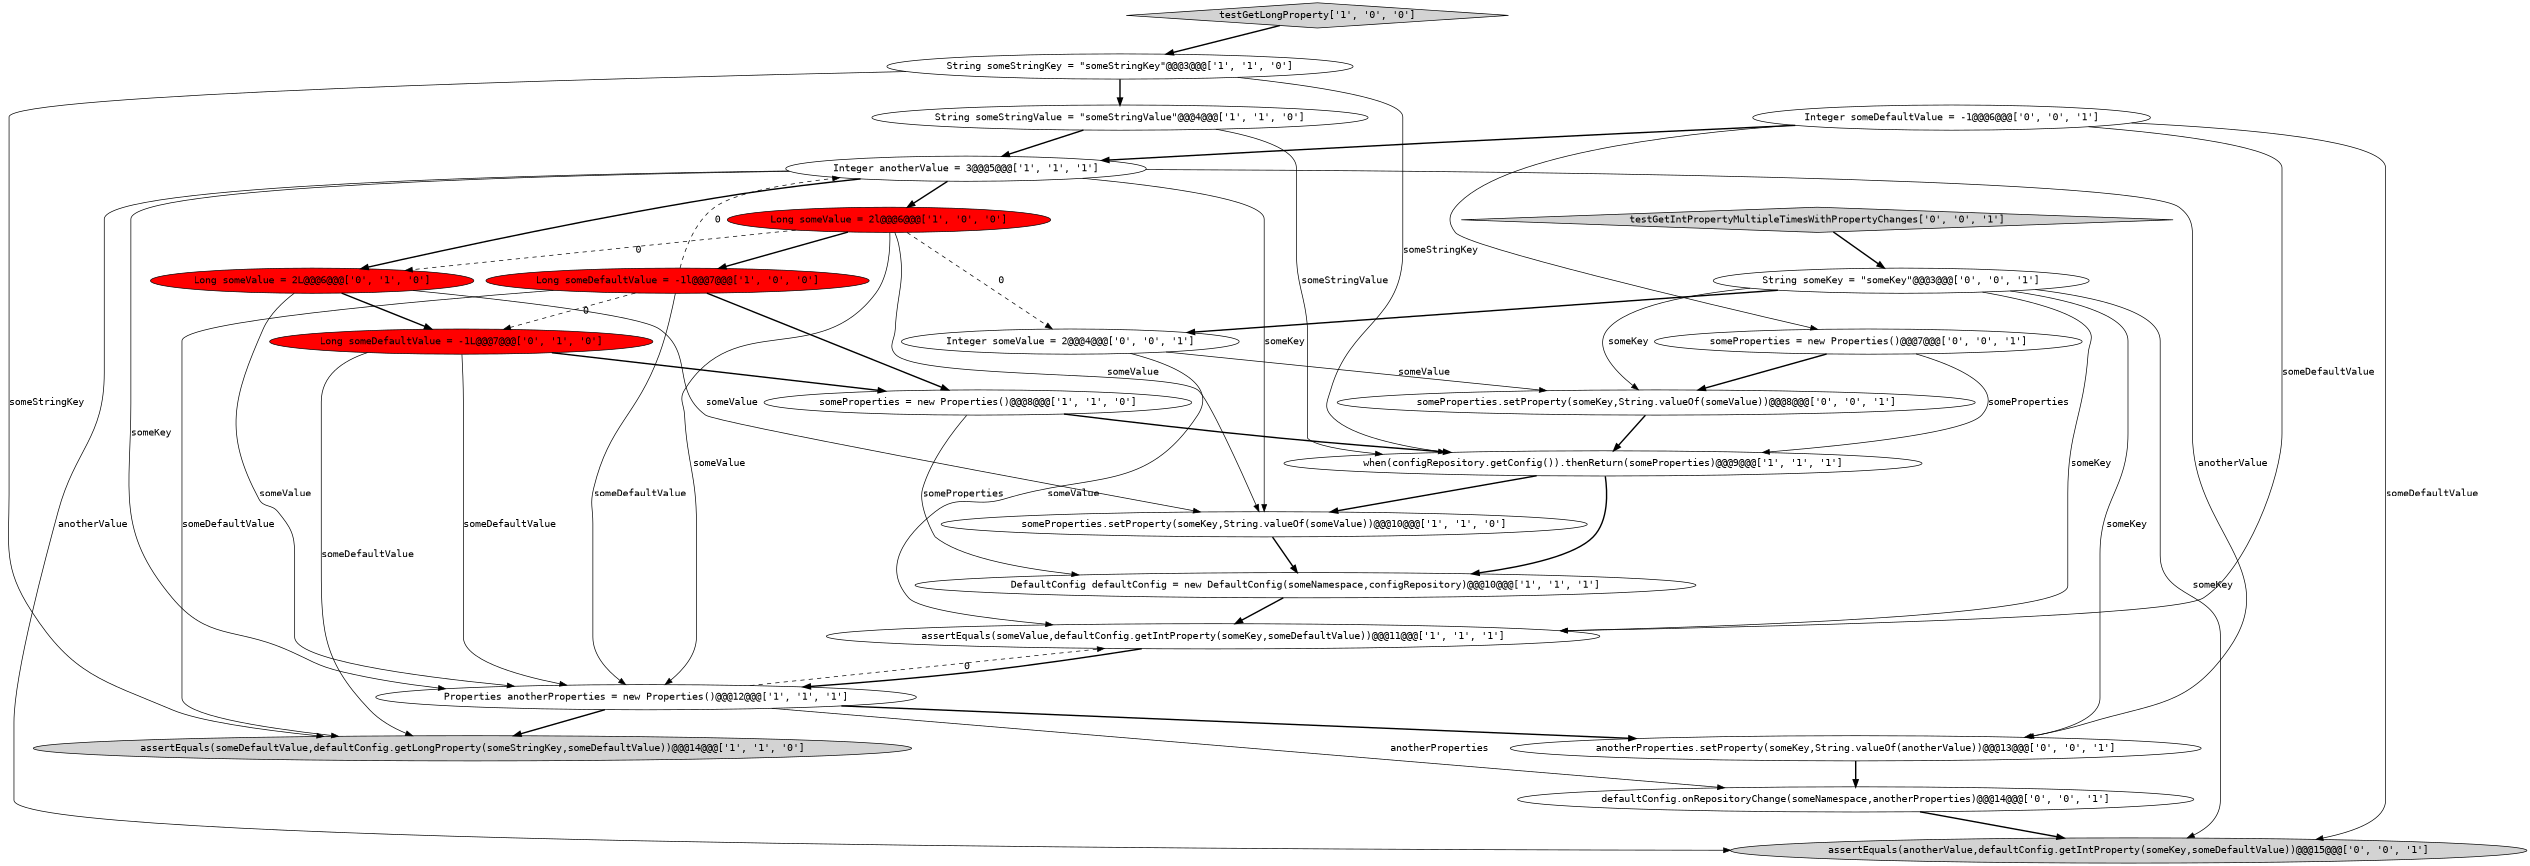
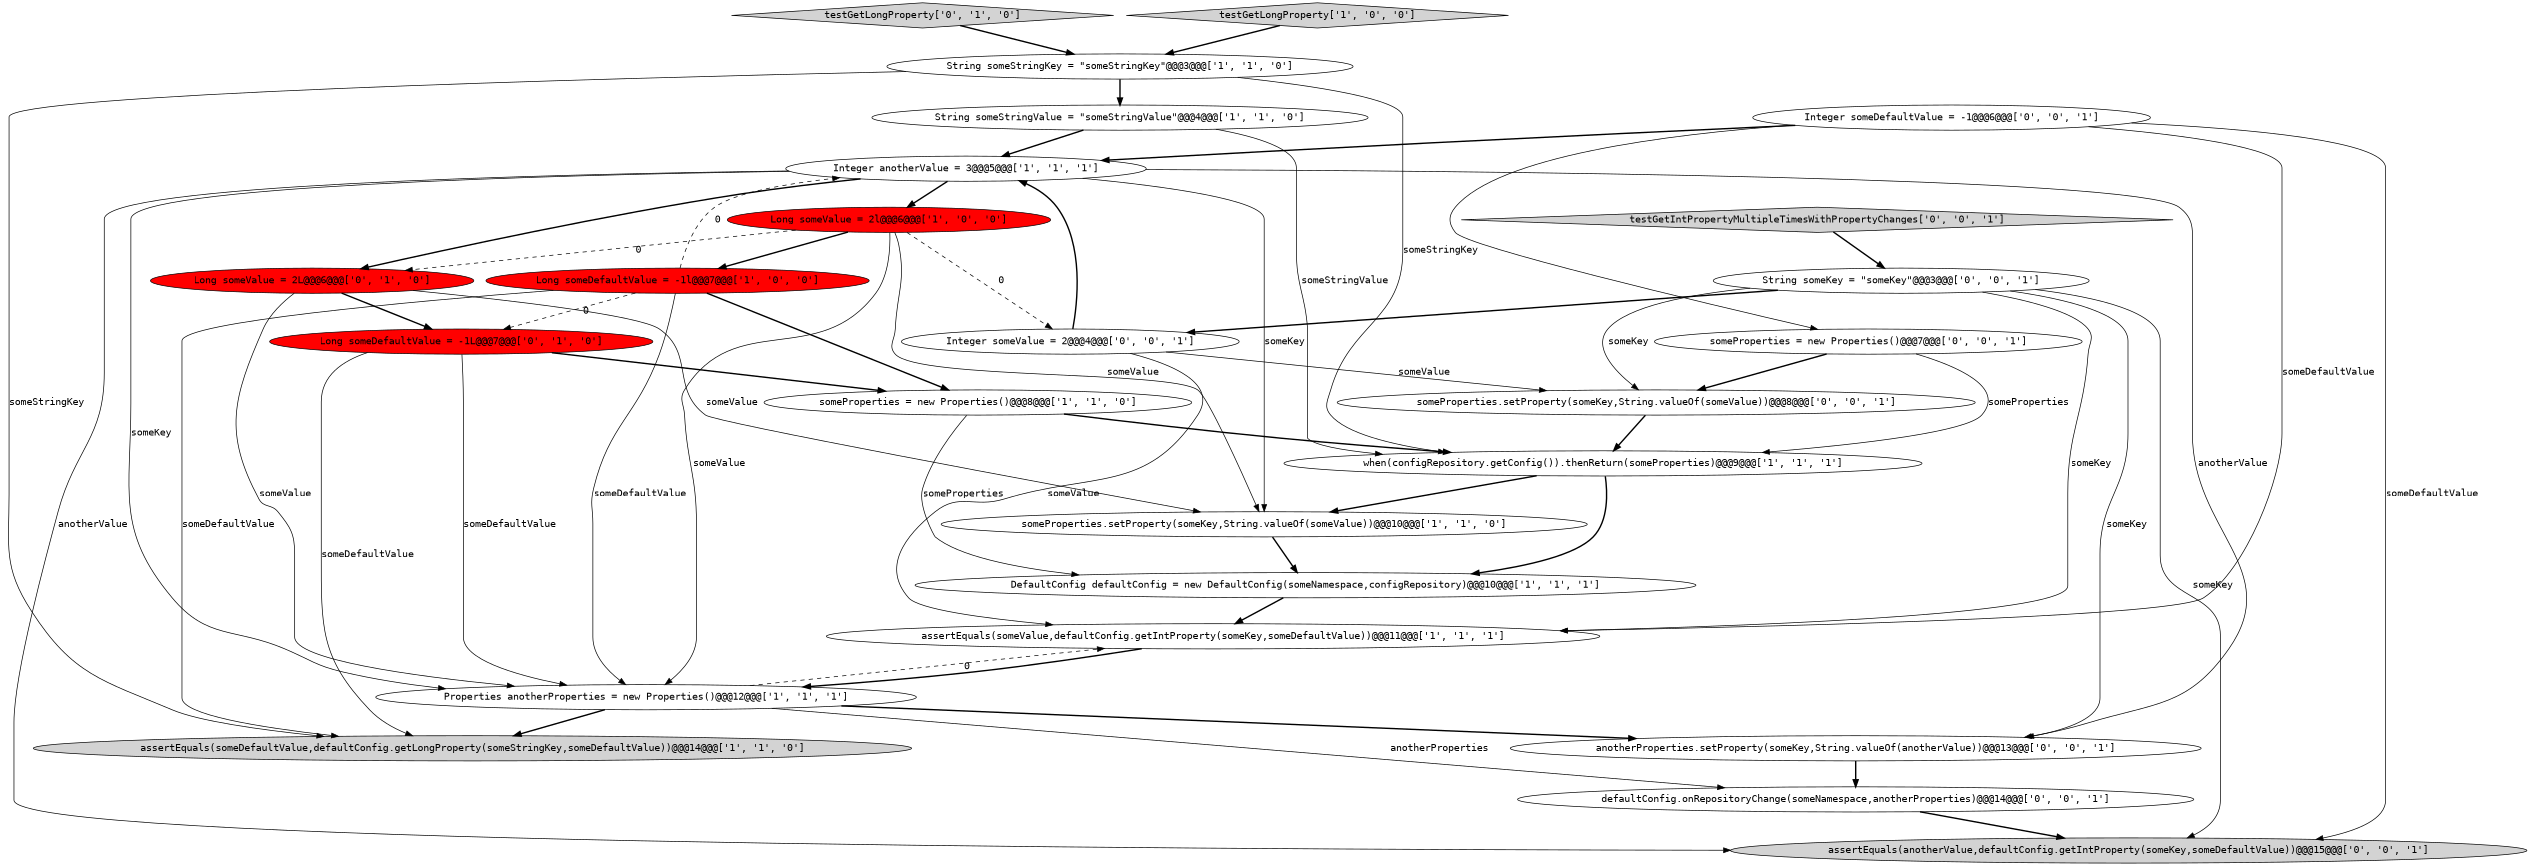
node "testGetLongProperty['0', '1', '0']": added
edge "Integer someValue = 2@@@4@@@['0', '0', '1']" -> "Integer anotherValue = 3@@@5@@@['1', '1', '1']": added
